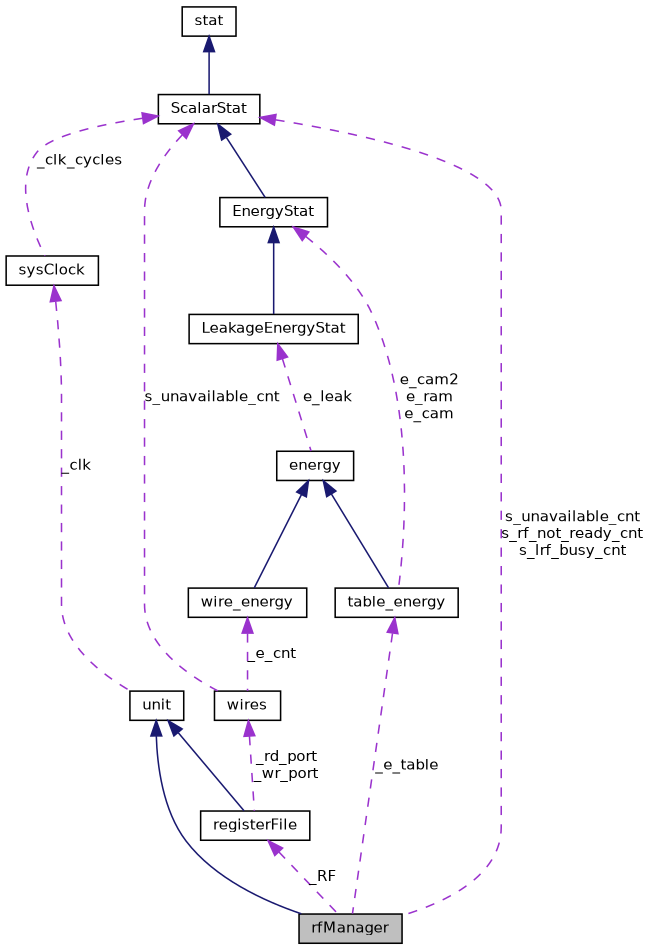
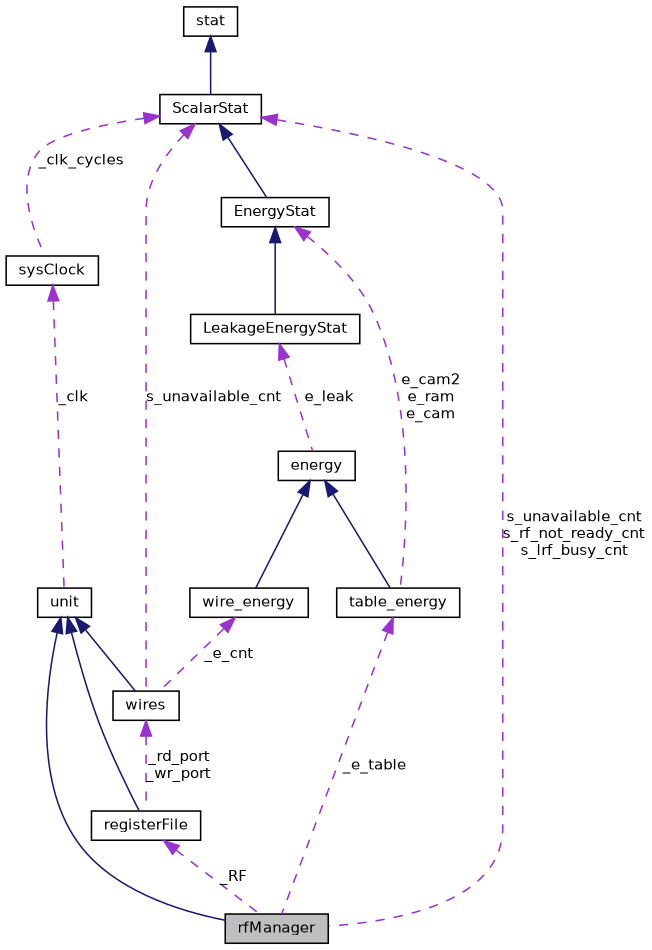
edge "wires" -> "unit": added
